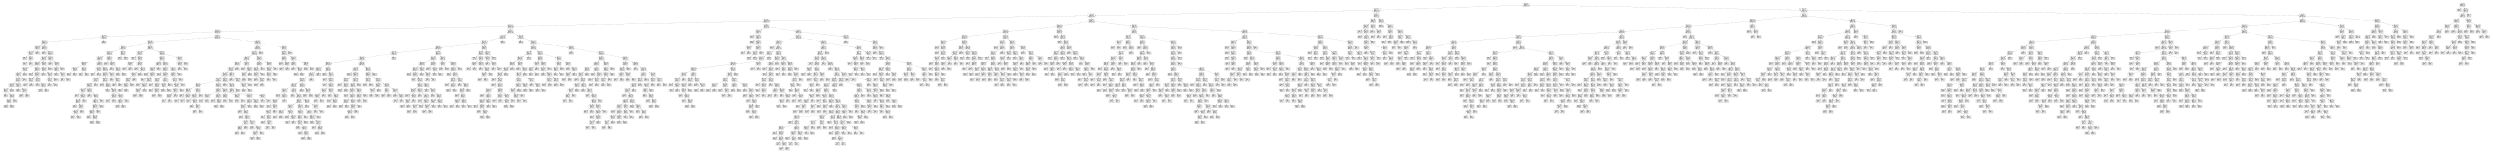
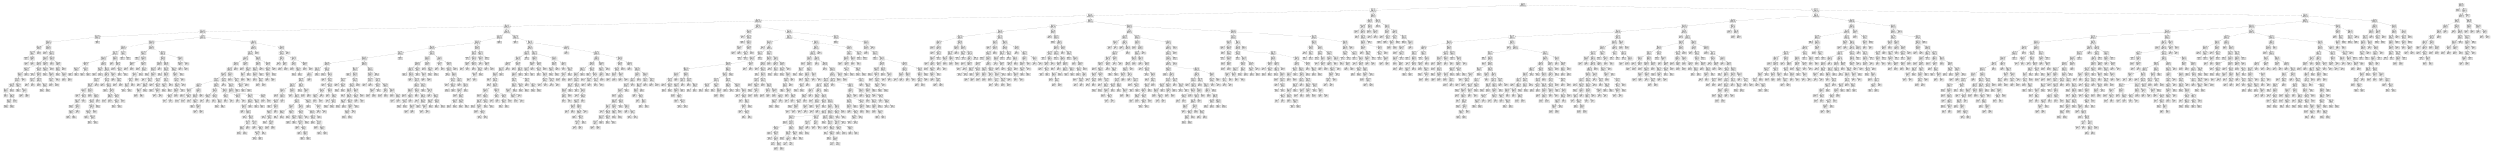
node "entropy = 0.0 samples = 53 value = [53, 0]": removed
